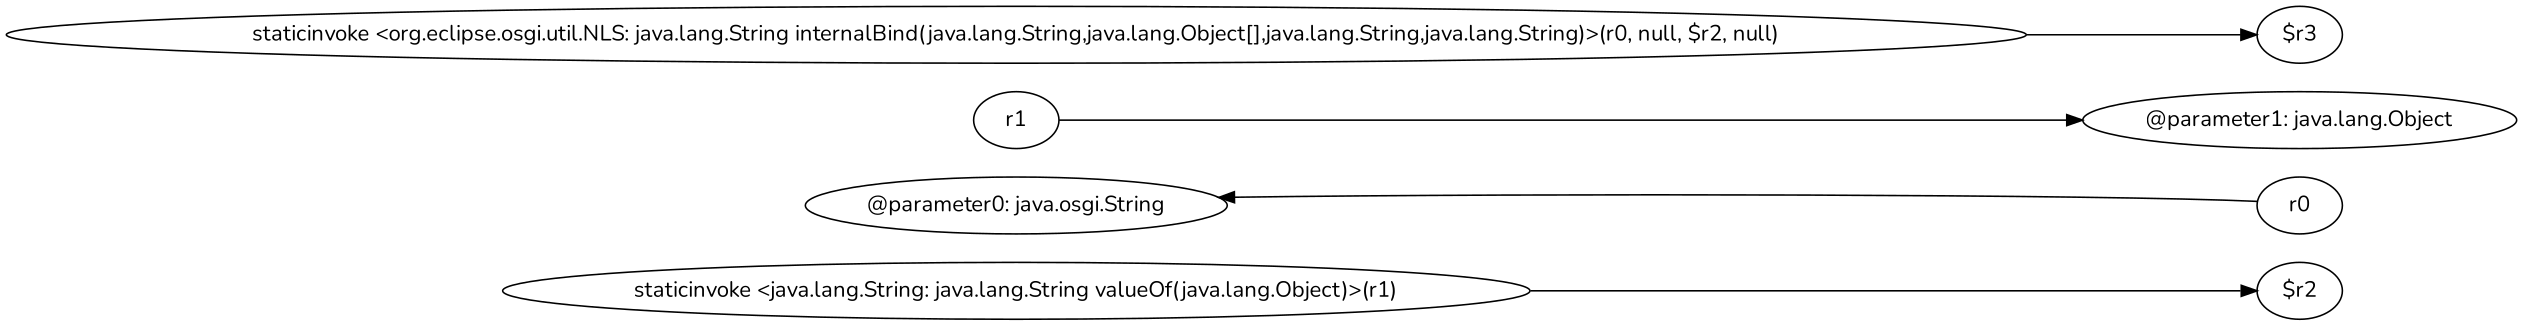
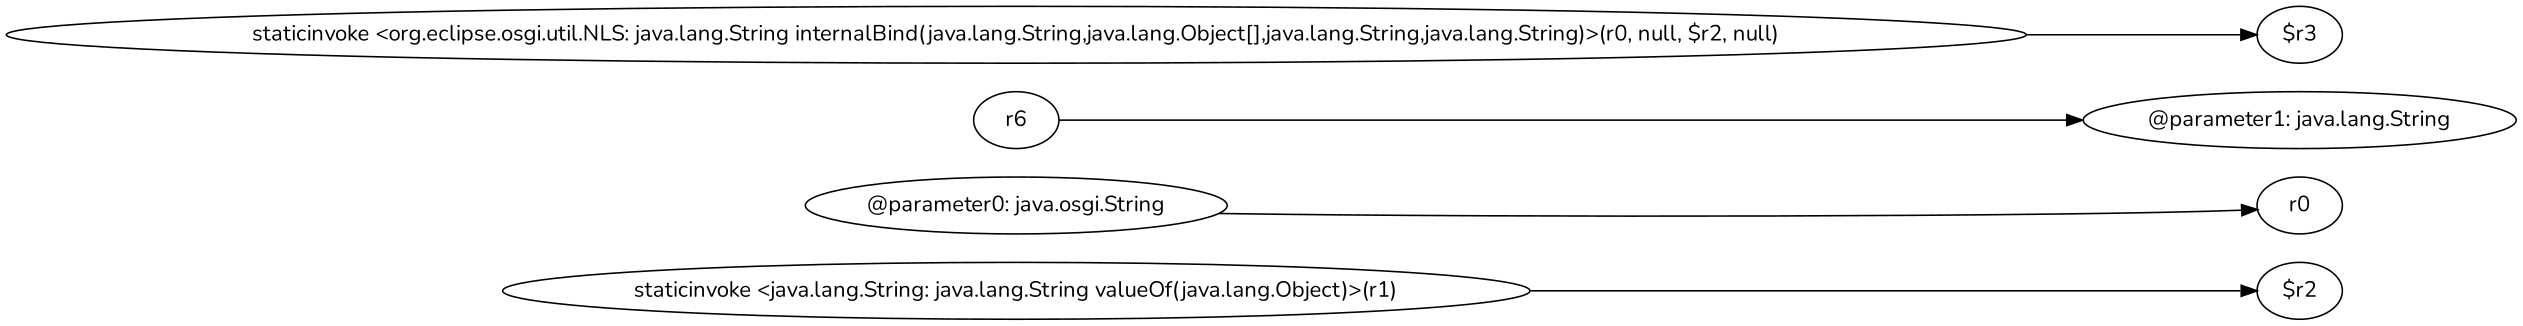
node "r1": label "r1" -> "r6"
node "@parameter1: java.lang.Object": label "@parameter1: java.lang.Object" -> "@parameter1: java.lang.String"
edge "r0" -> "@parameter0: java.osgi.String": reversed
